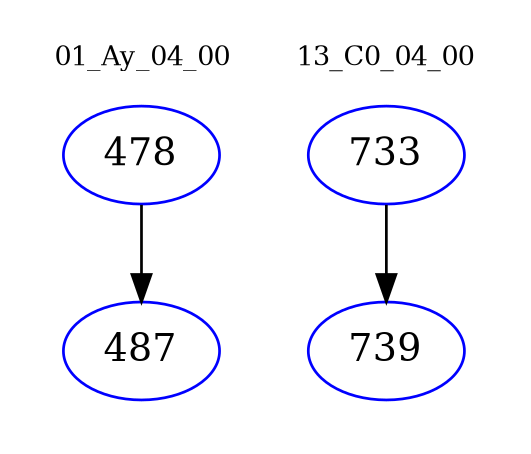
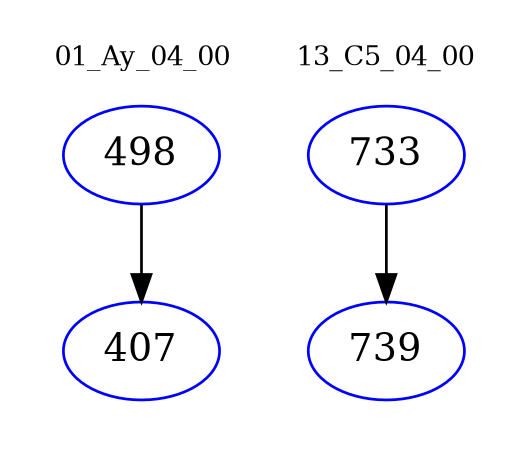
cluster "13_C0_04_00": label "13_C0_04_00" -> "13_C5_04_00"
node "478": label "478" -> "498"
node "487": label "487" -> "407"
